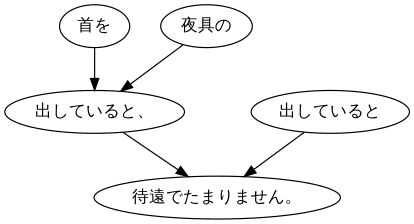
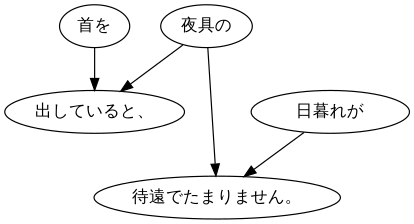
node "出していると": label "出していると" -> "日暮れが"
edge "出していると、" -> "待遠でたまりません。": now "夜具の" -> "待遠でたまりません。"
